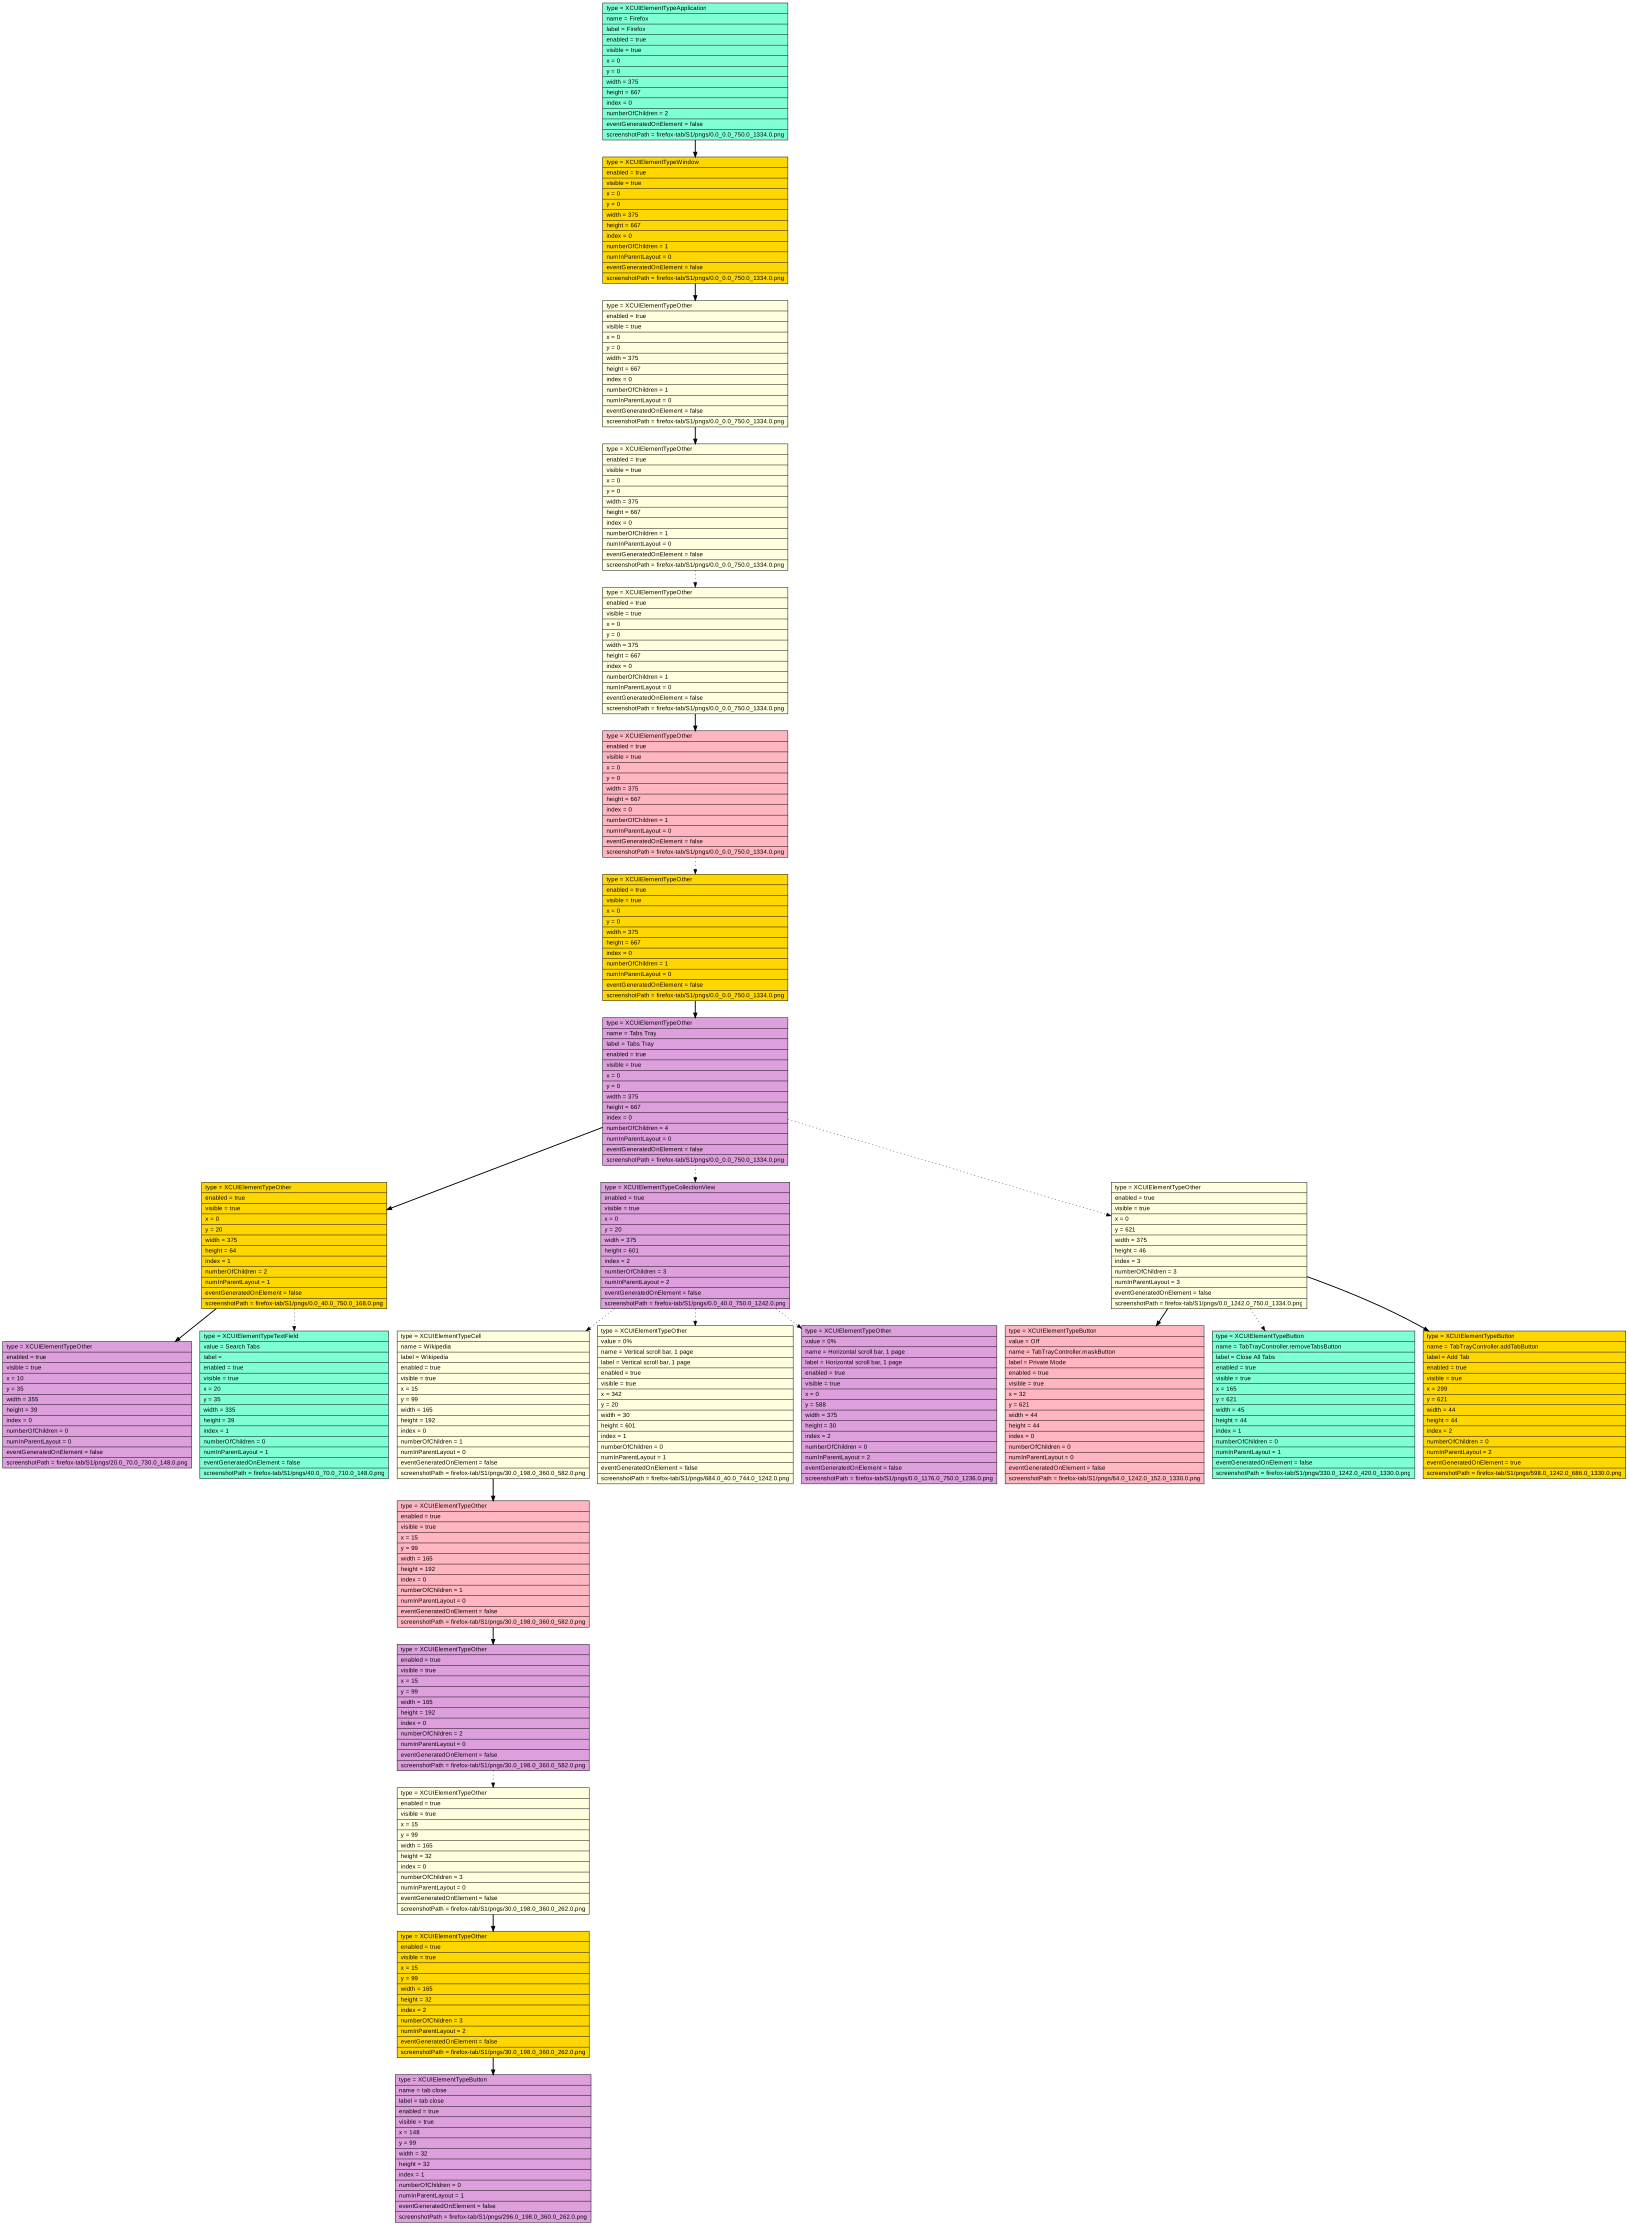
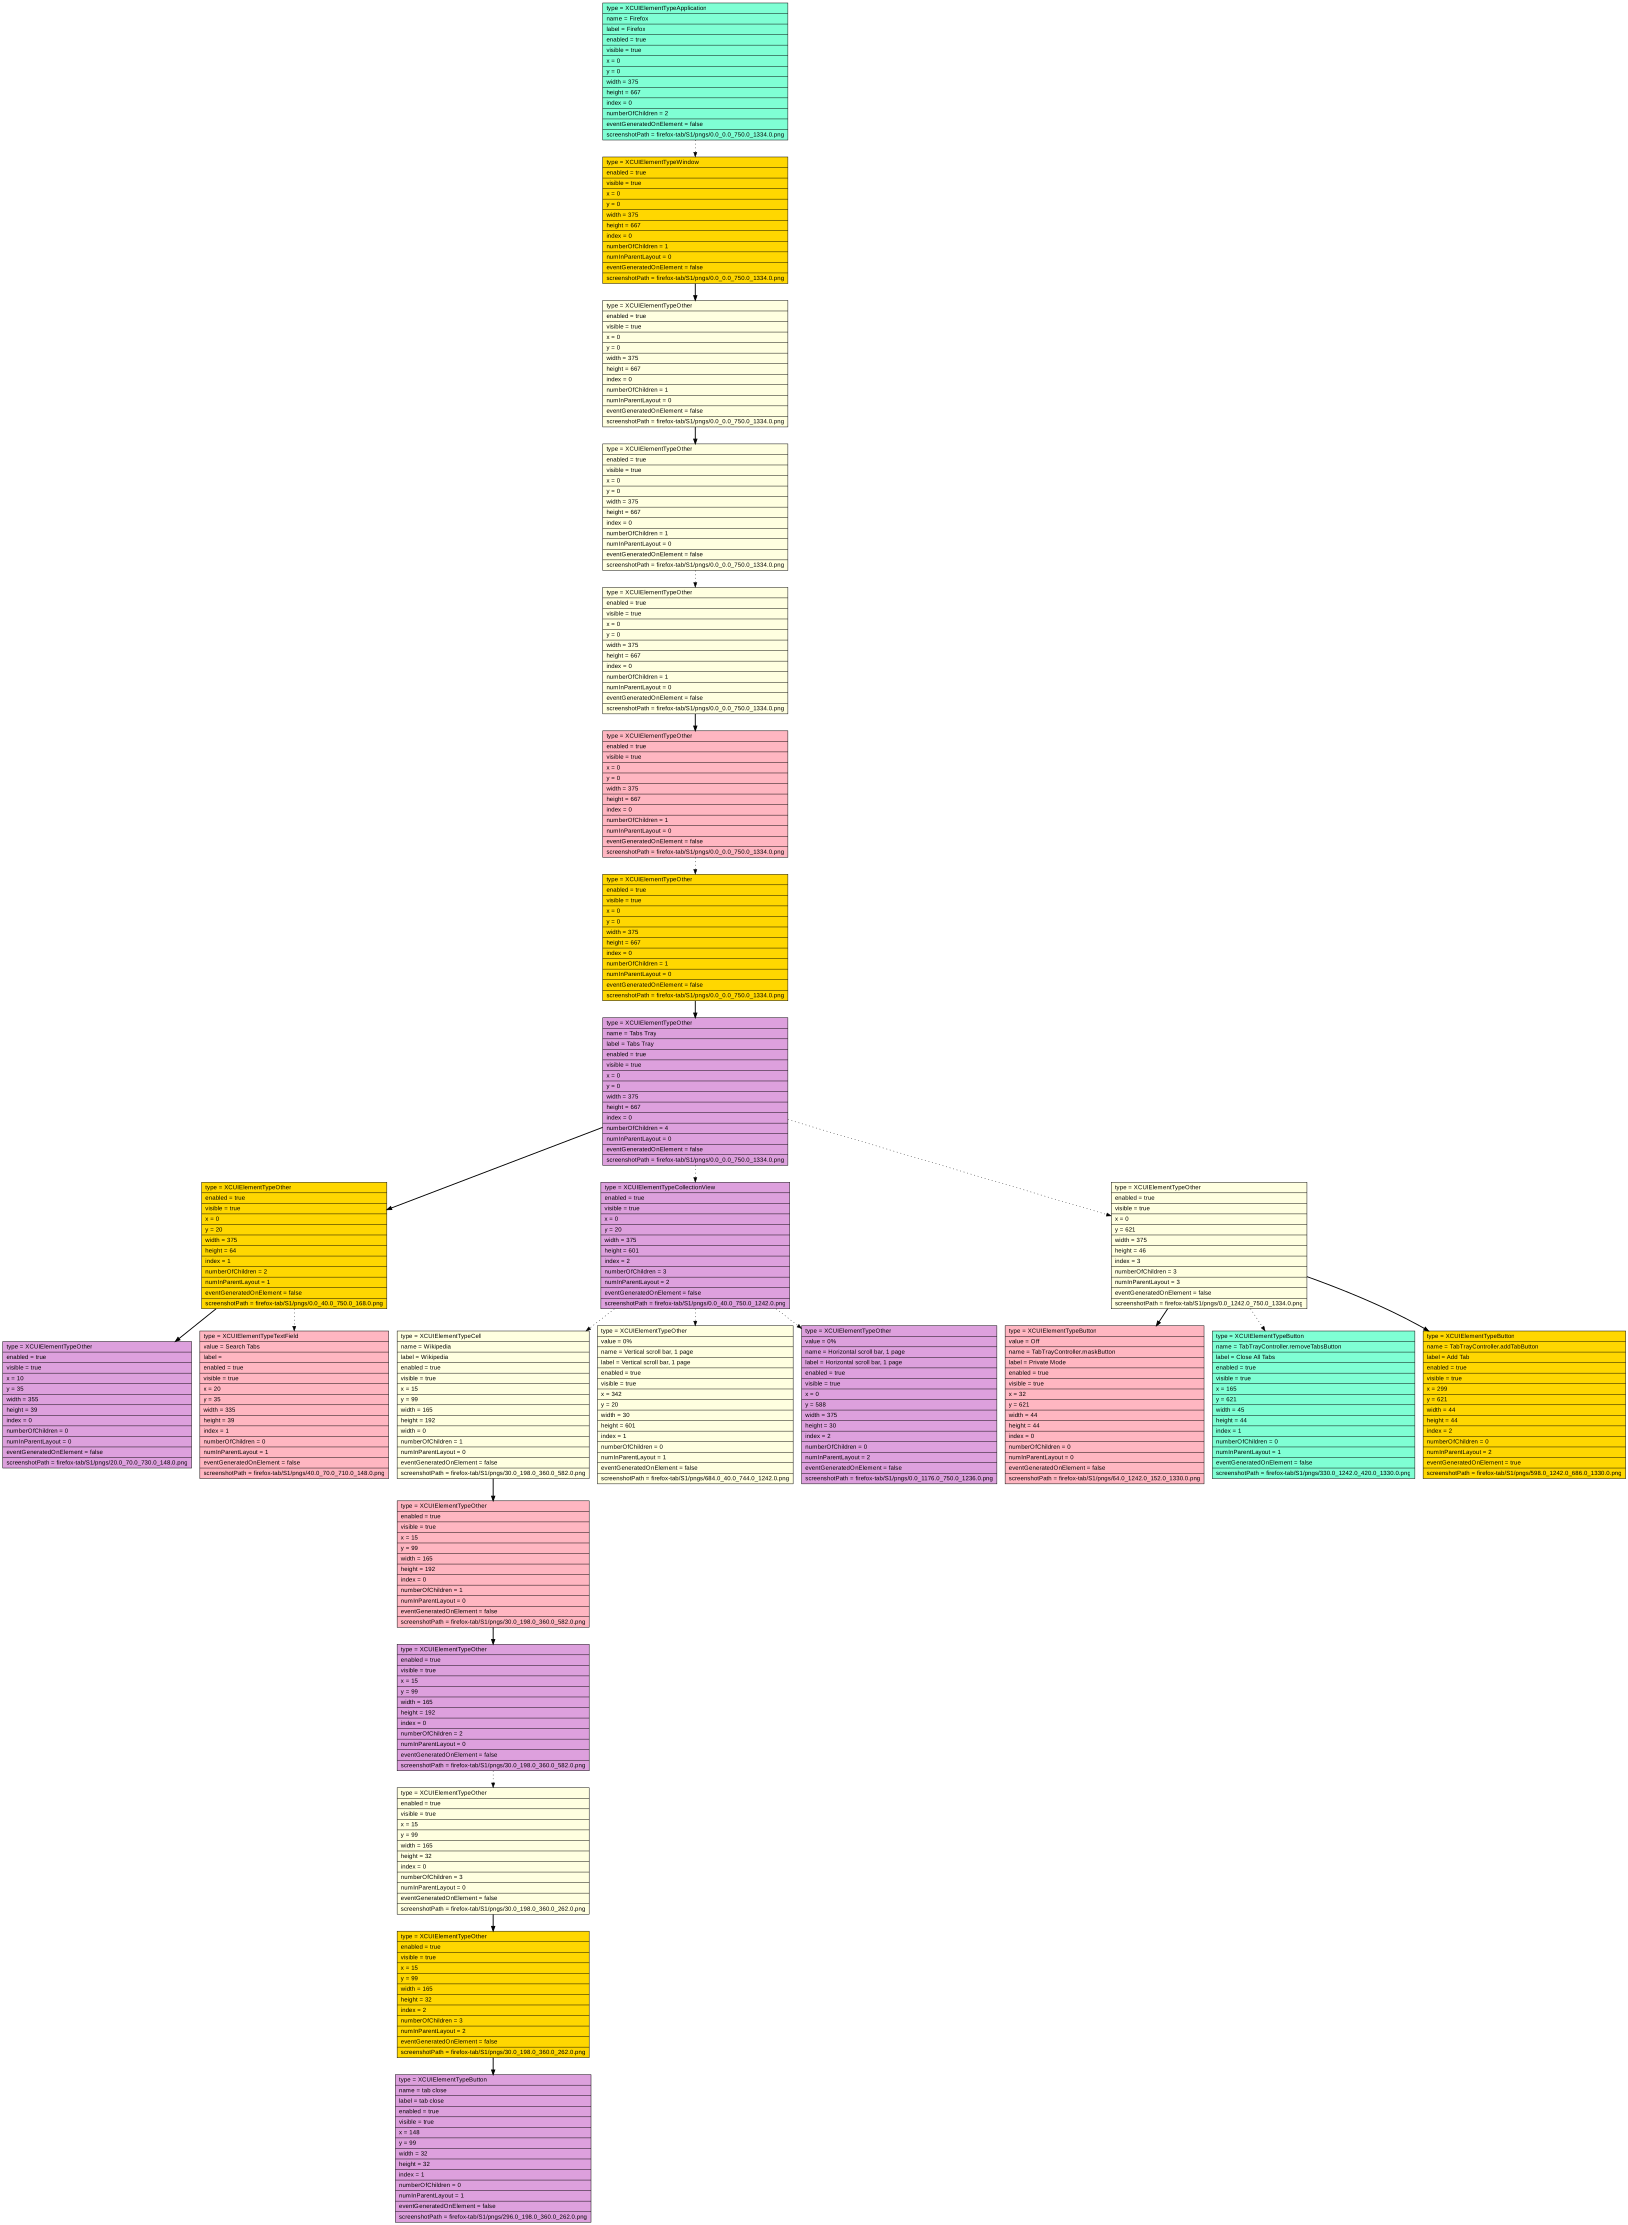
edge "type = XCUIElementTypeApplication" -> "type = XCUIElementTypeWindow": style bold -> dotted
node "type = XCUIElementTypeTextField": fillcolor aquamarine -> lightpink
node "type = XCUIElementTypeCell": text "index = 0" -> "width = 0"
